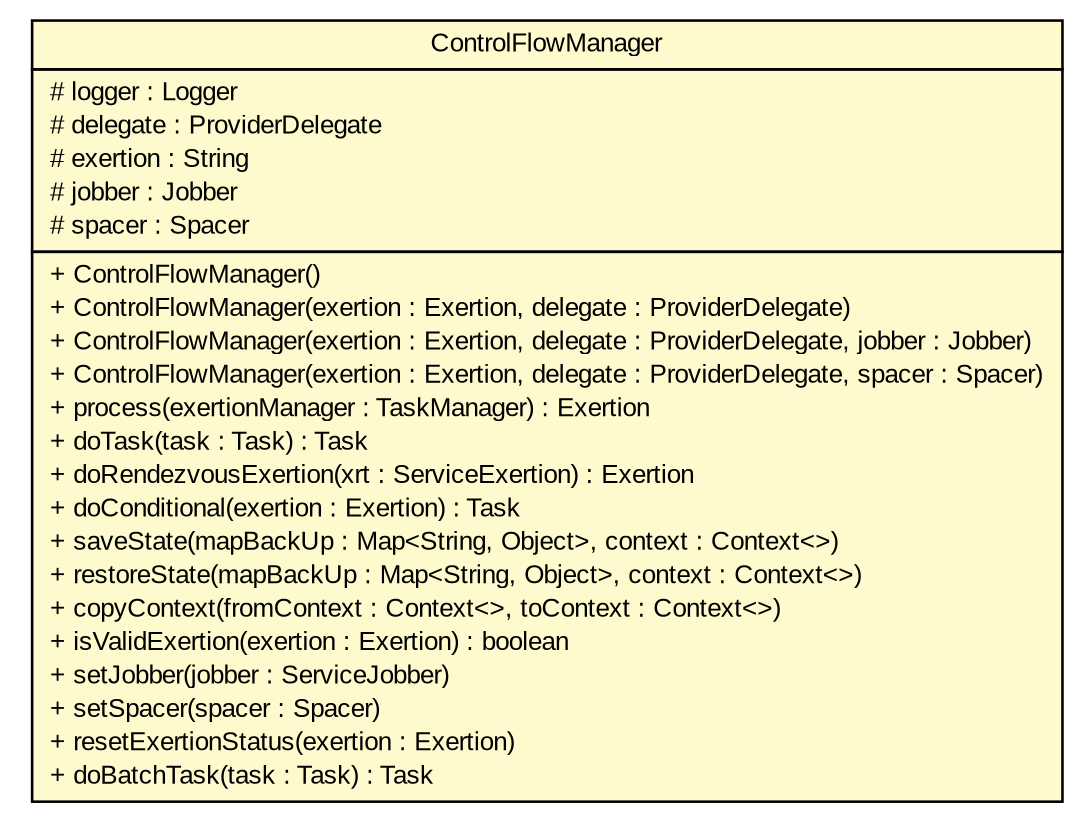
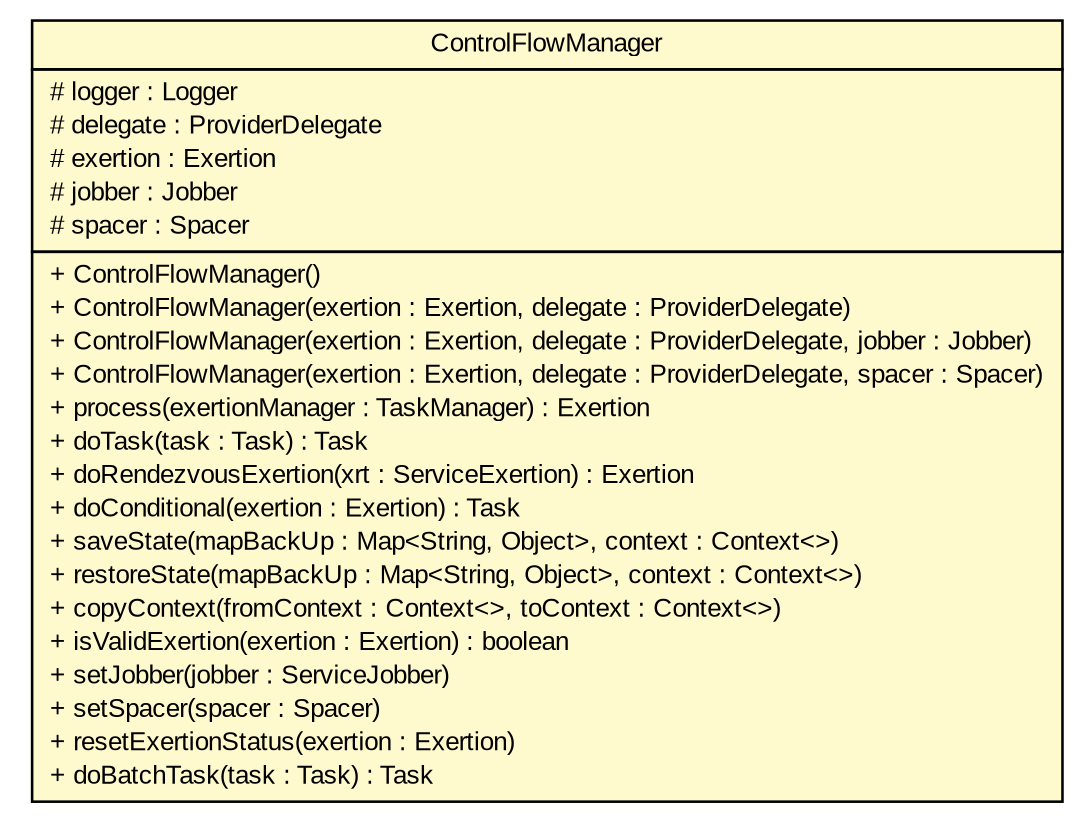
node "ControlFlowManager": text "# exertion : String" -> "# exertion : Exertion"
